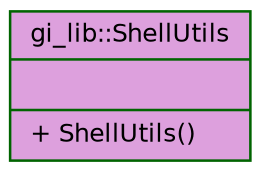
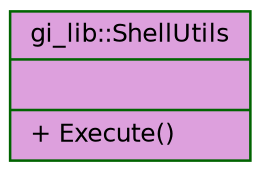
node "gi_lib::ShellUtils": text "+ ShellUtils()" -> "+ Execute()"
